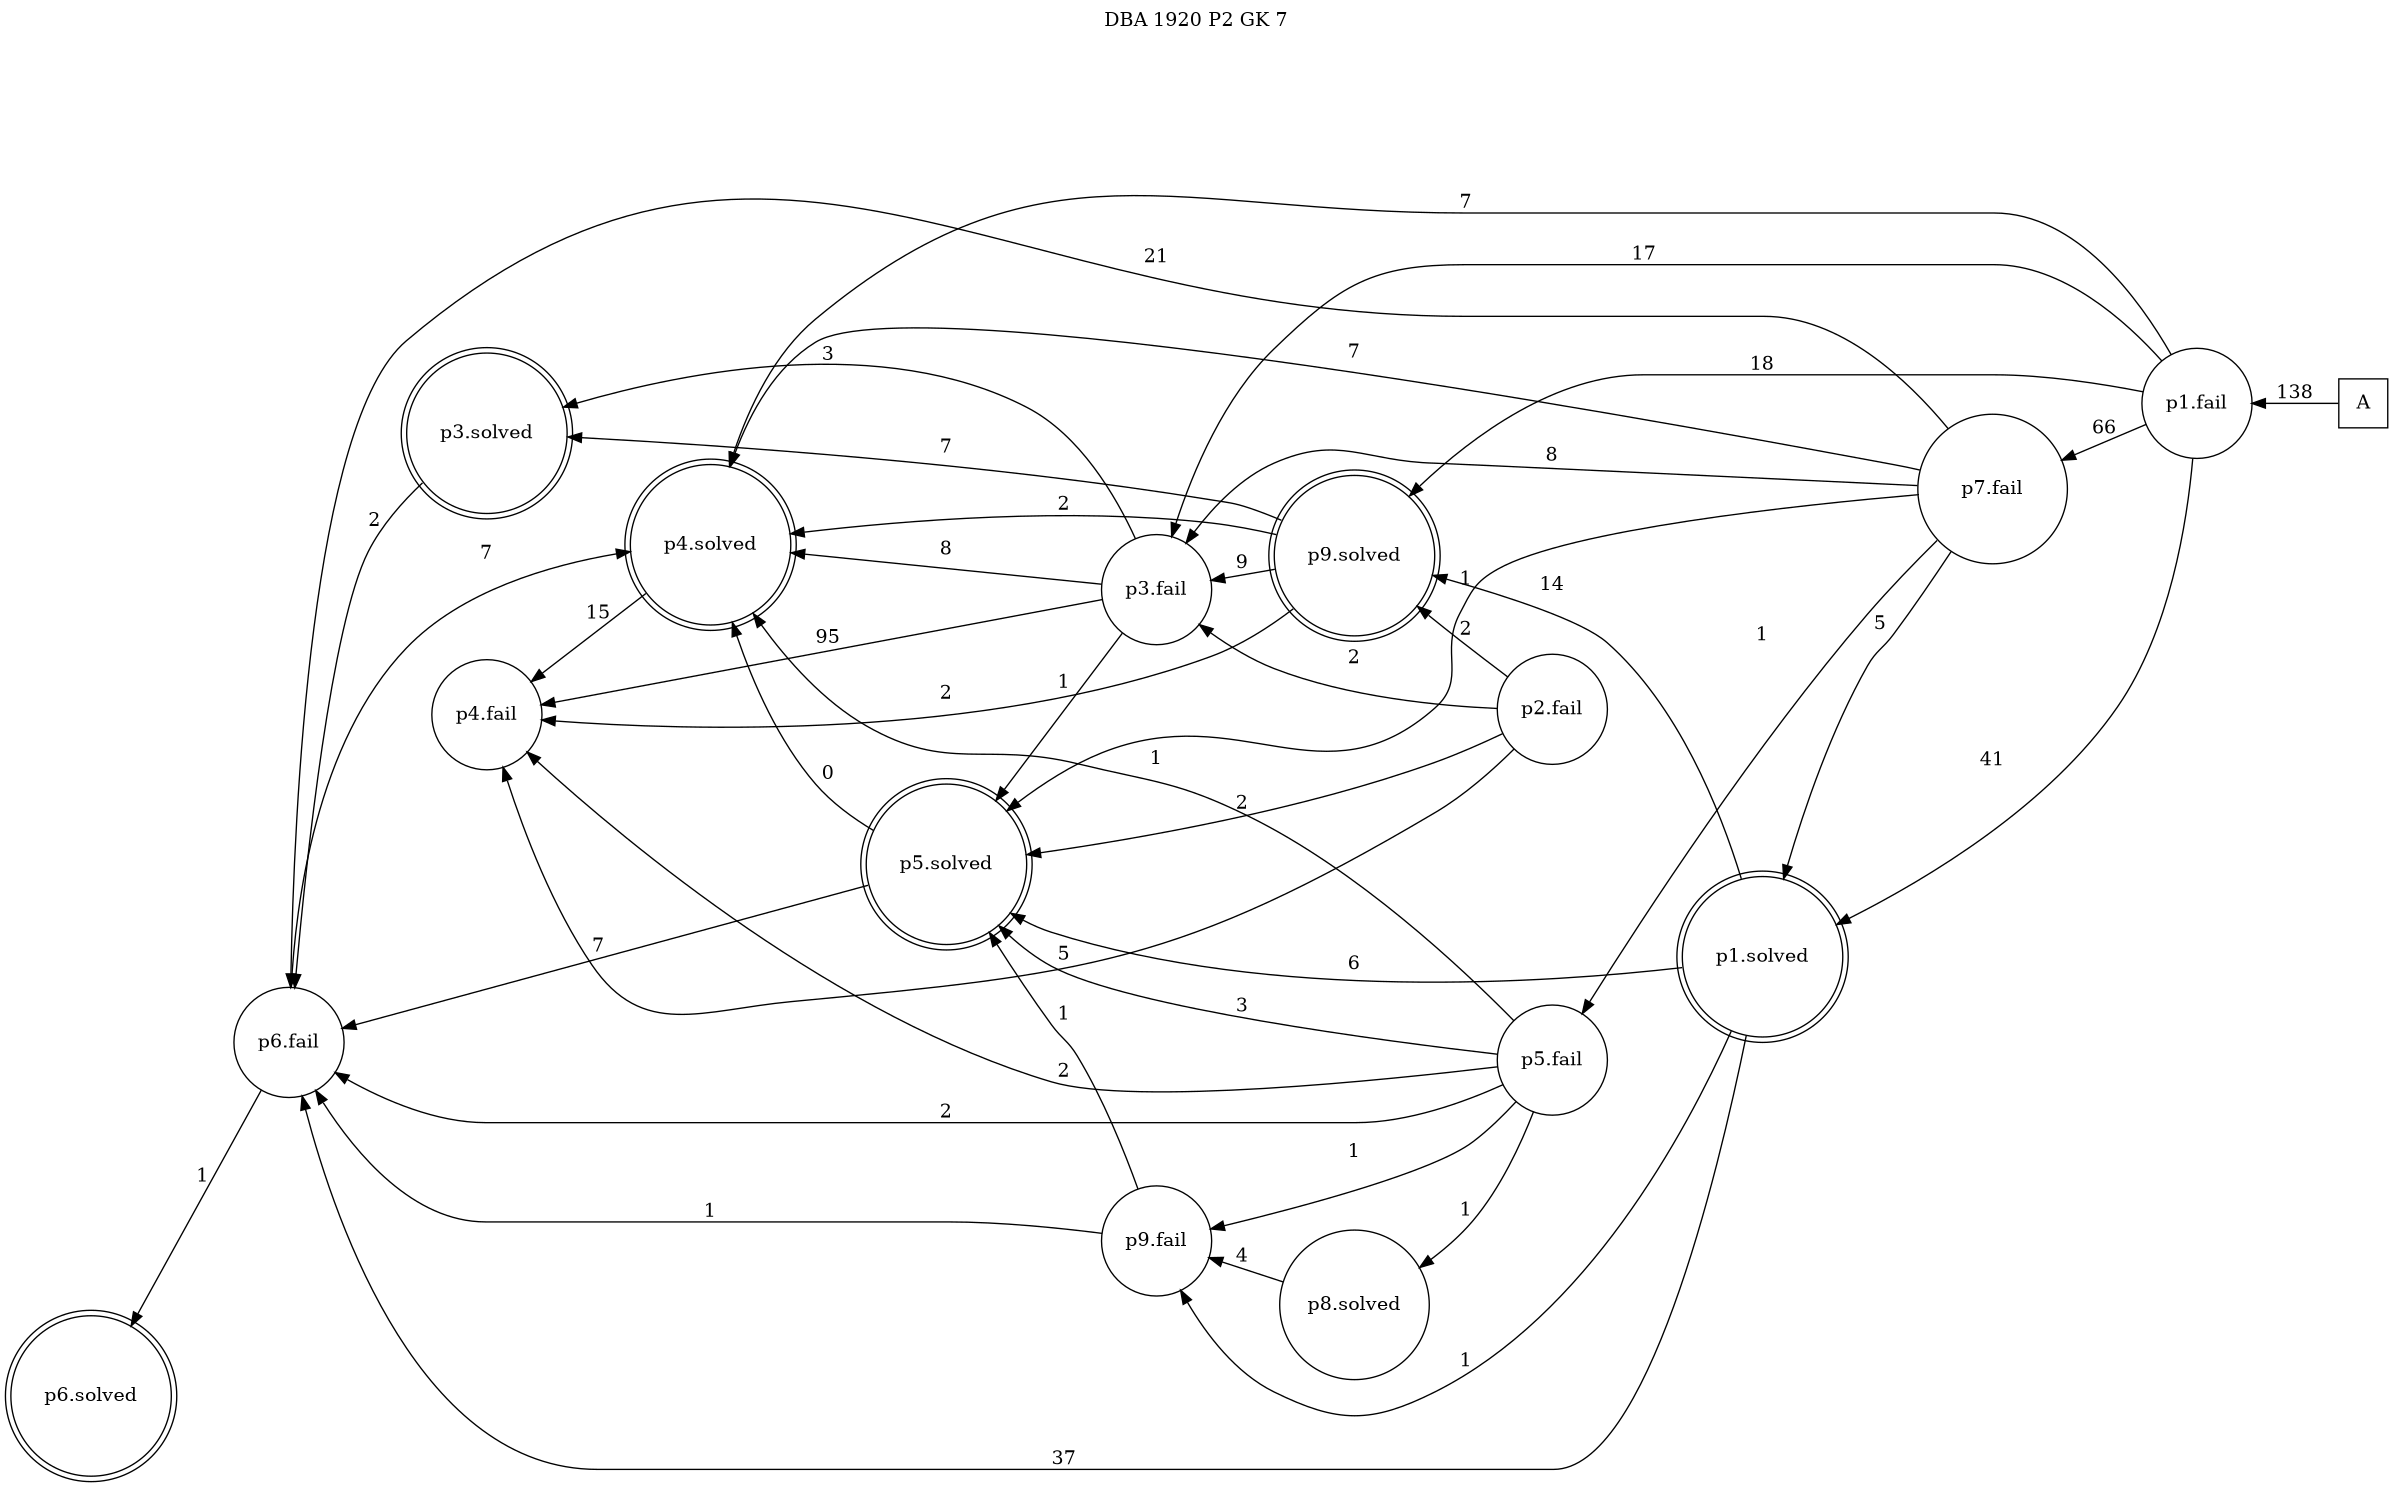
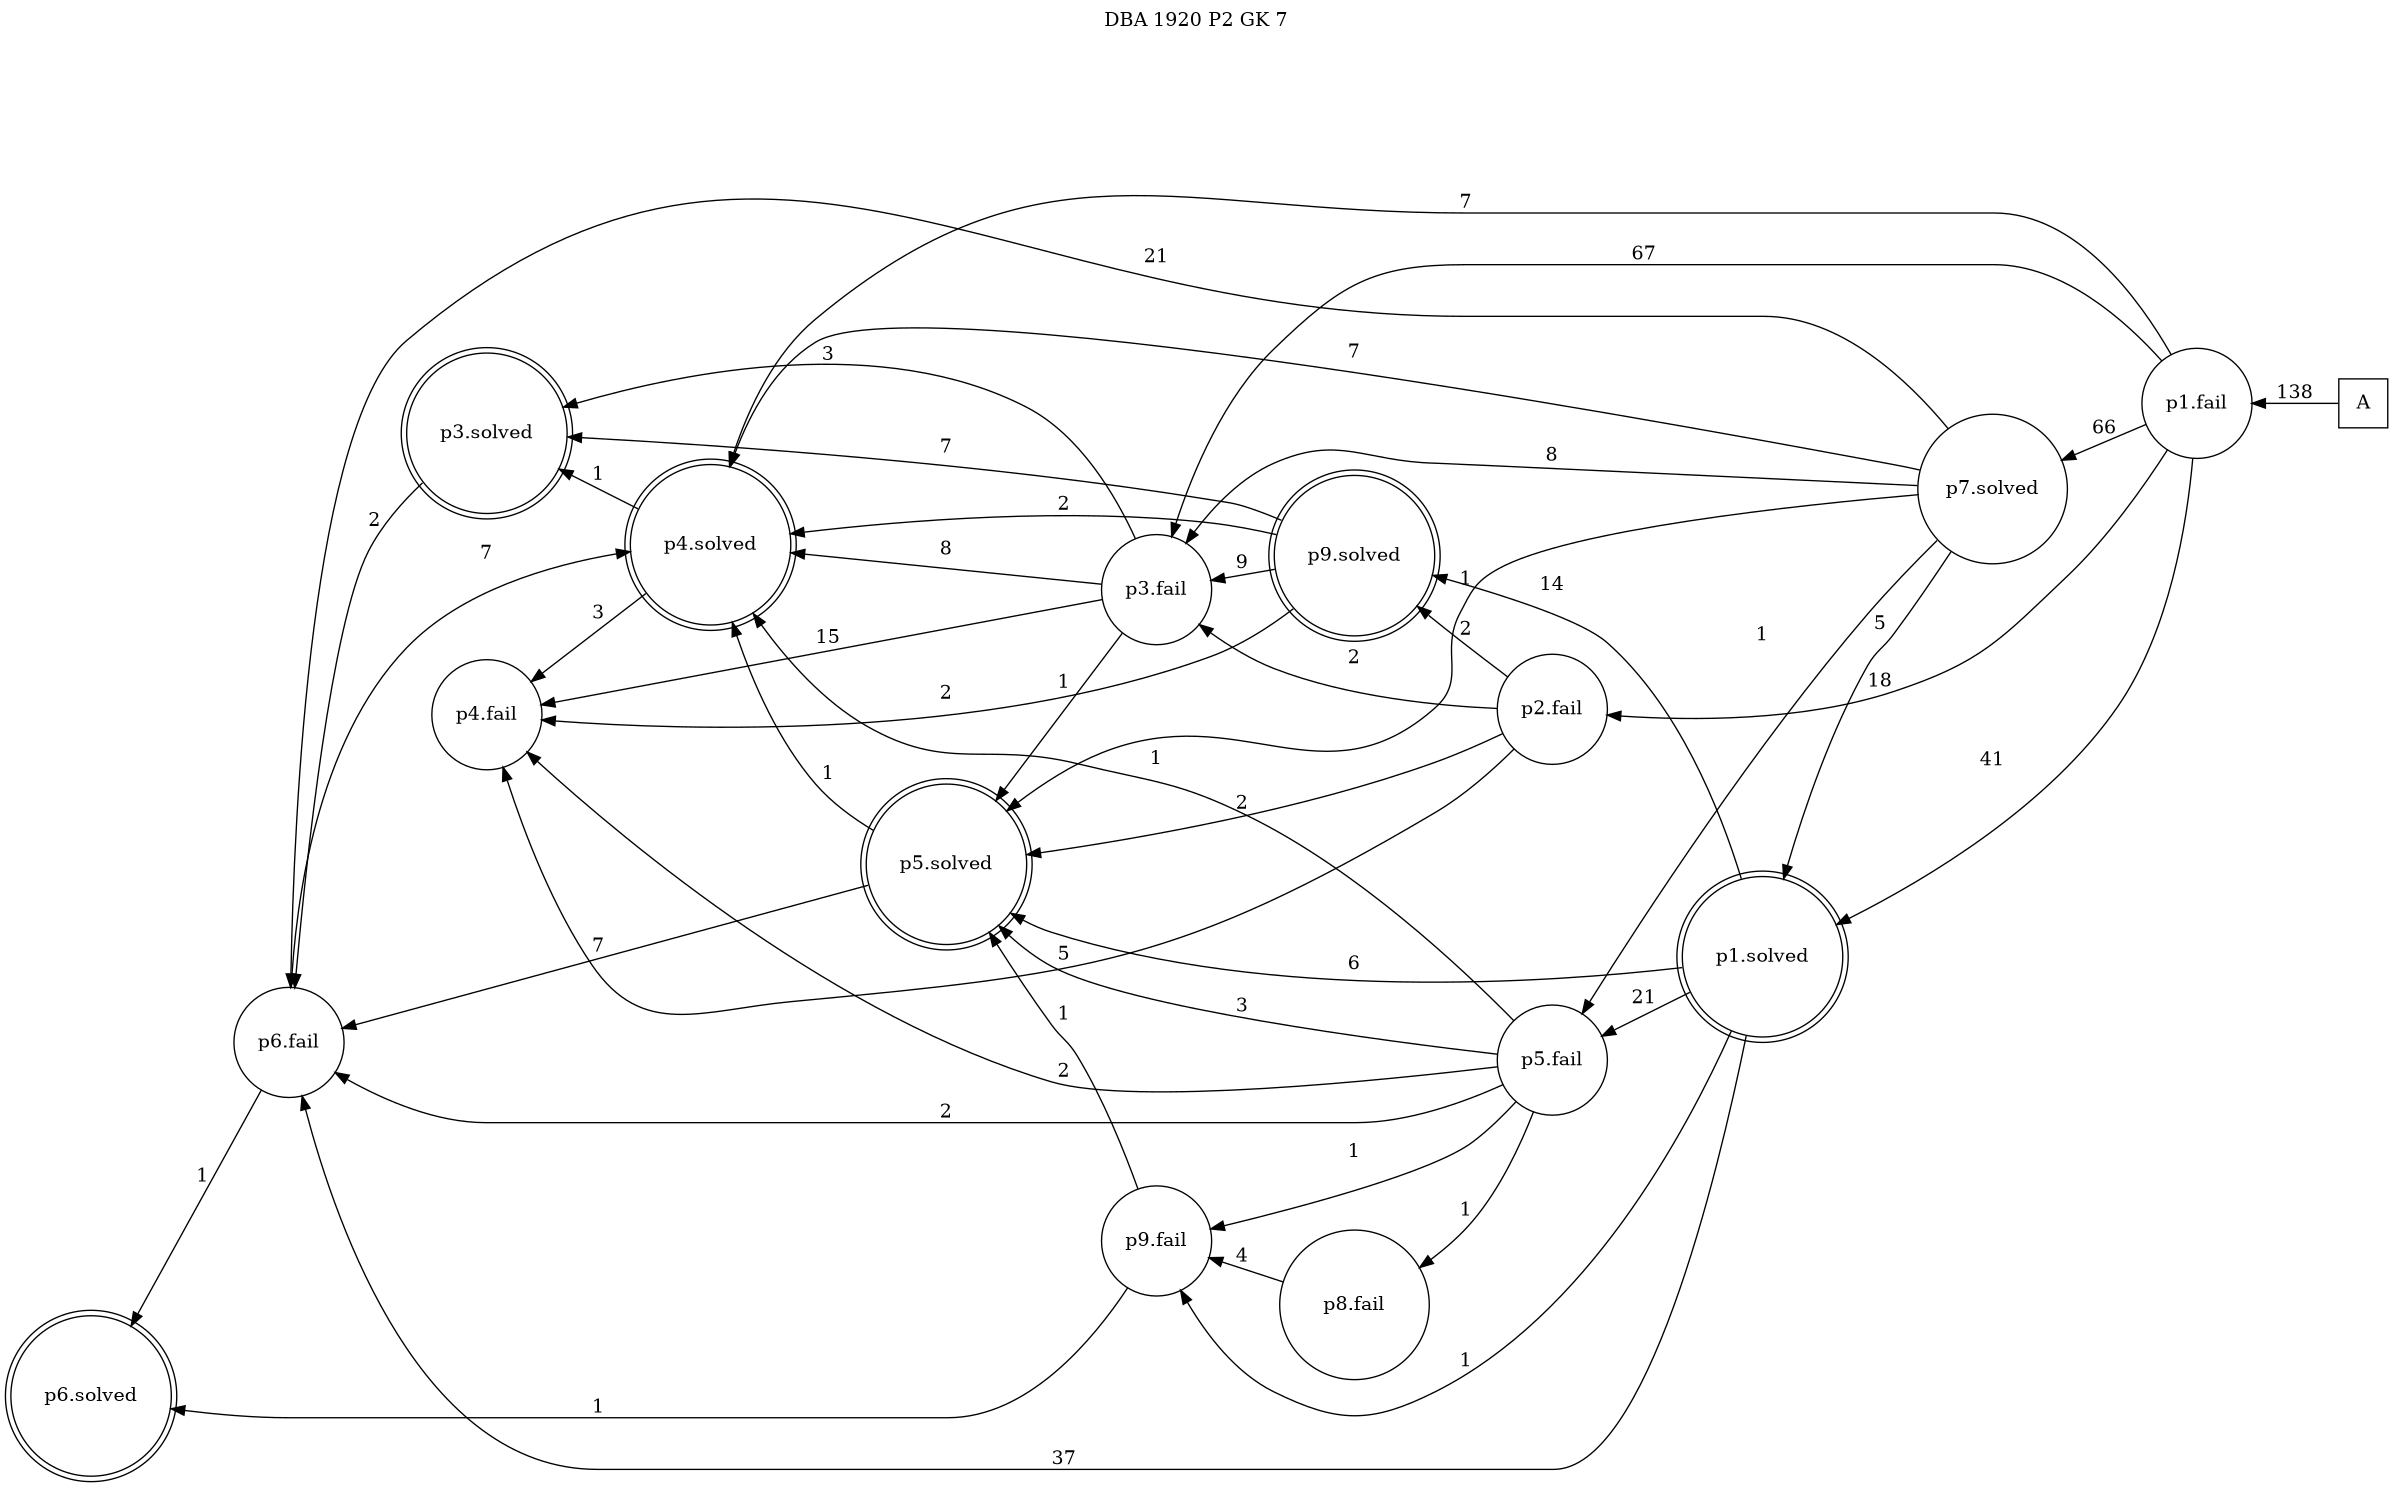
edge "p1.fail" -> "p3.fail": label "17" -> "67"
edge "p1.fail" -> "p9.solved": now "p1.fail" -> "p2.fail"
node "p7.fail": label "p7.fail" -> "p7.solved"
edge "p4.solved" -> "p3.solved": added, label "1"
edge "p4.solved" -> "p4.fail": label "15" -> "3"
edge "p3.fail" -> "p4.fail": label "95" -> "15"
edge "p5.solved" -> "p4.solved": label "0" -> "1"
edge "p1.solved" -> "p5.fail": added, label "21"
edge "p9.fail" -> "p6.fail": now "p9.fail" -> "p6.solved"
node "p8.solved": label "p8.solved" -> "p8.fail"
